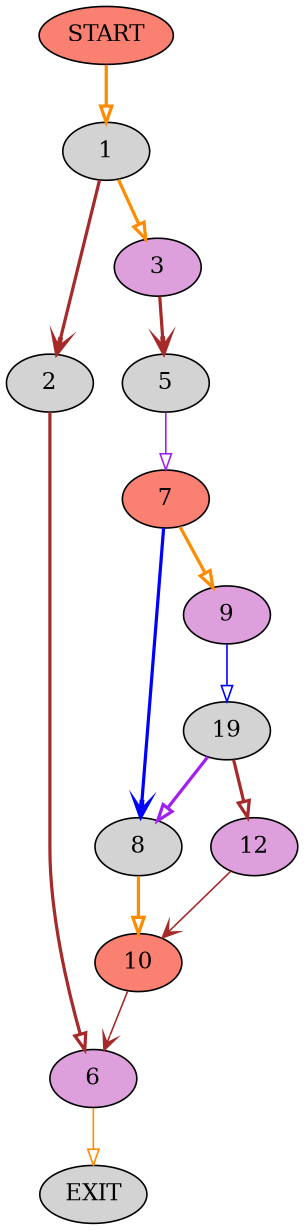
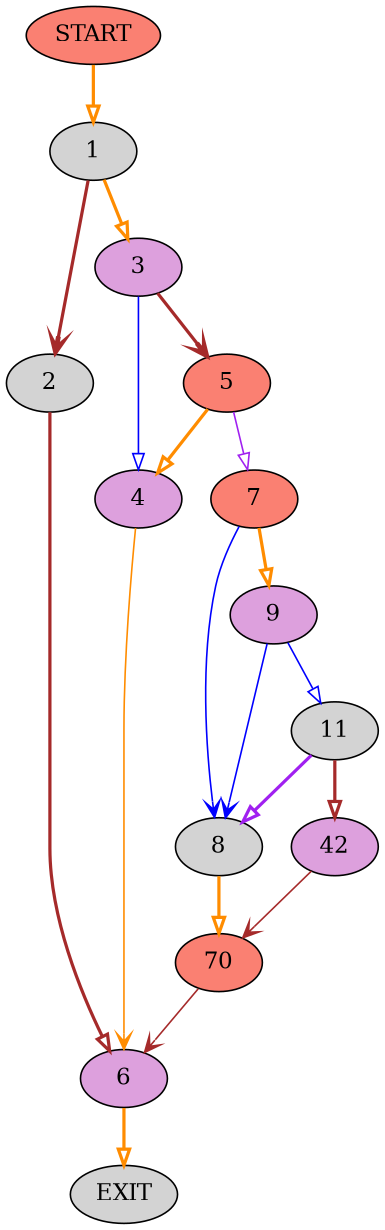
node "5": fillcolor lightgrey -> salmon
node "4": added
edge "7" -> "8": style bold -> solid
edge "9" -> "8": added
node "19": label "19" -> "11"
node "12": label "12" -> "42"
node "10": label "10" -> "70"
edge "6" -> "EXIT": style solid -> bold
